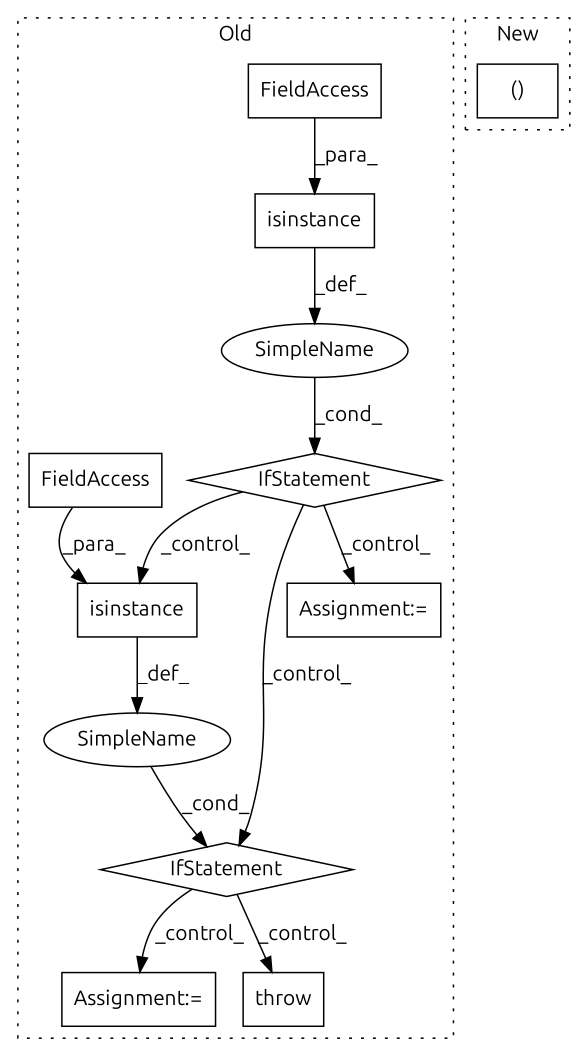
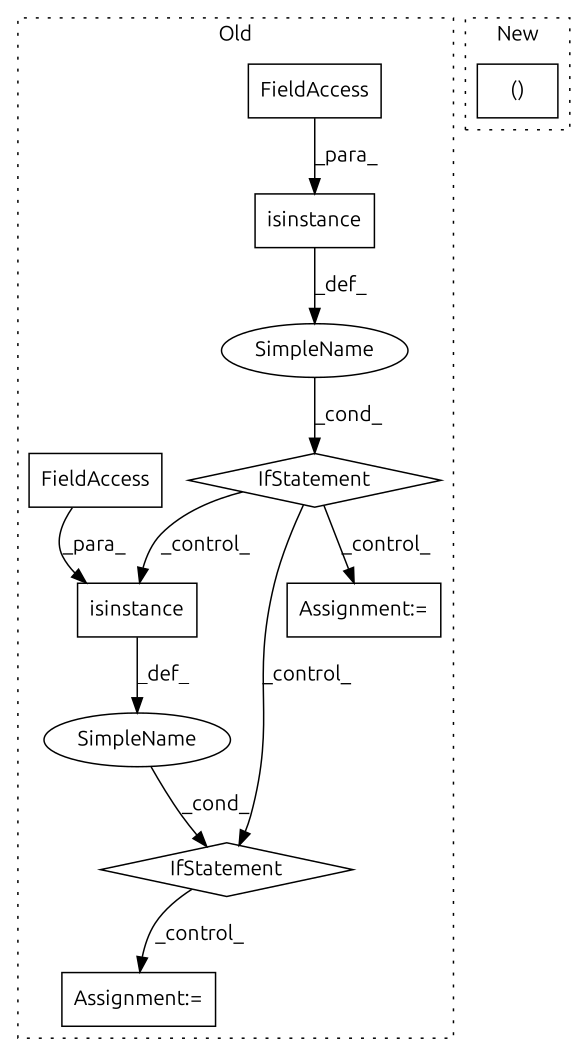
node "throw": removed
